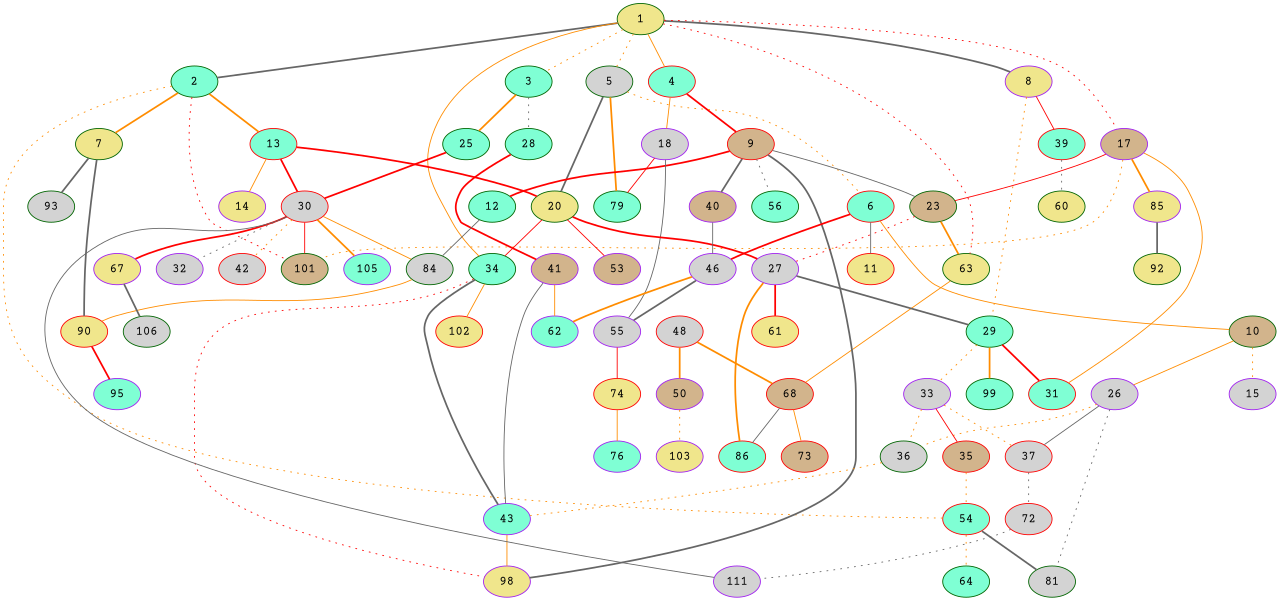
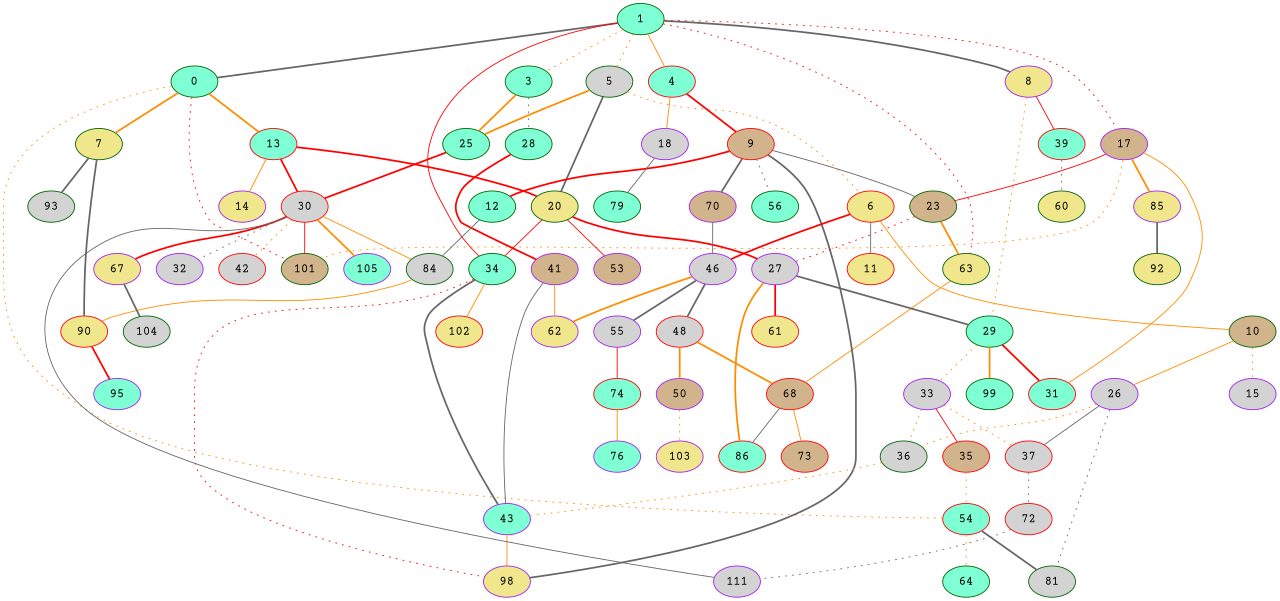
node "1": fillcolor khaki -> aquamarine
node "2": label "2" -> "0"
edge "1" -- "34": color darkorange -> red
edge "5" -- "79": now "5" -- "25"
edge "18" -- "79": color red -> gray40
node "40": label "40" -> "70"
node "6": fillcolor aquamarine -> khaki
edge "18" -- "55": removed
edge "46" -- "48": added
node "106": label "106" -> "104"
node "62": fillcolor aquamarine -> khaki
node "74": fillcolor khaki -> aquamarine
